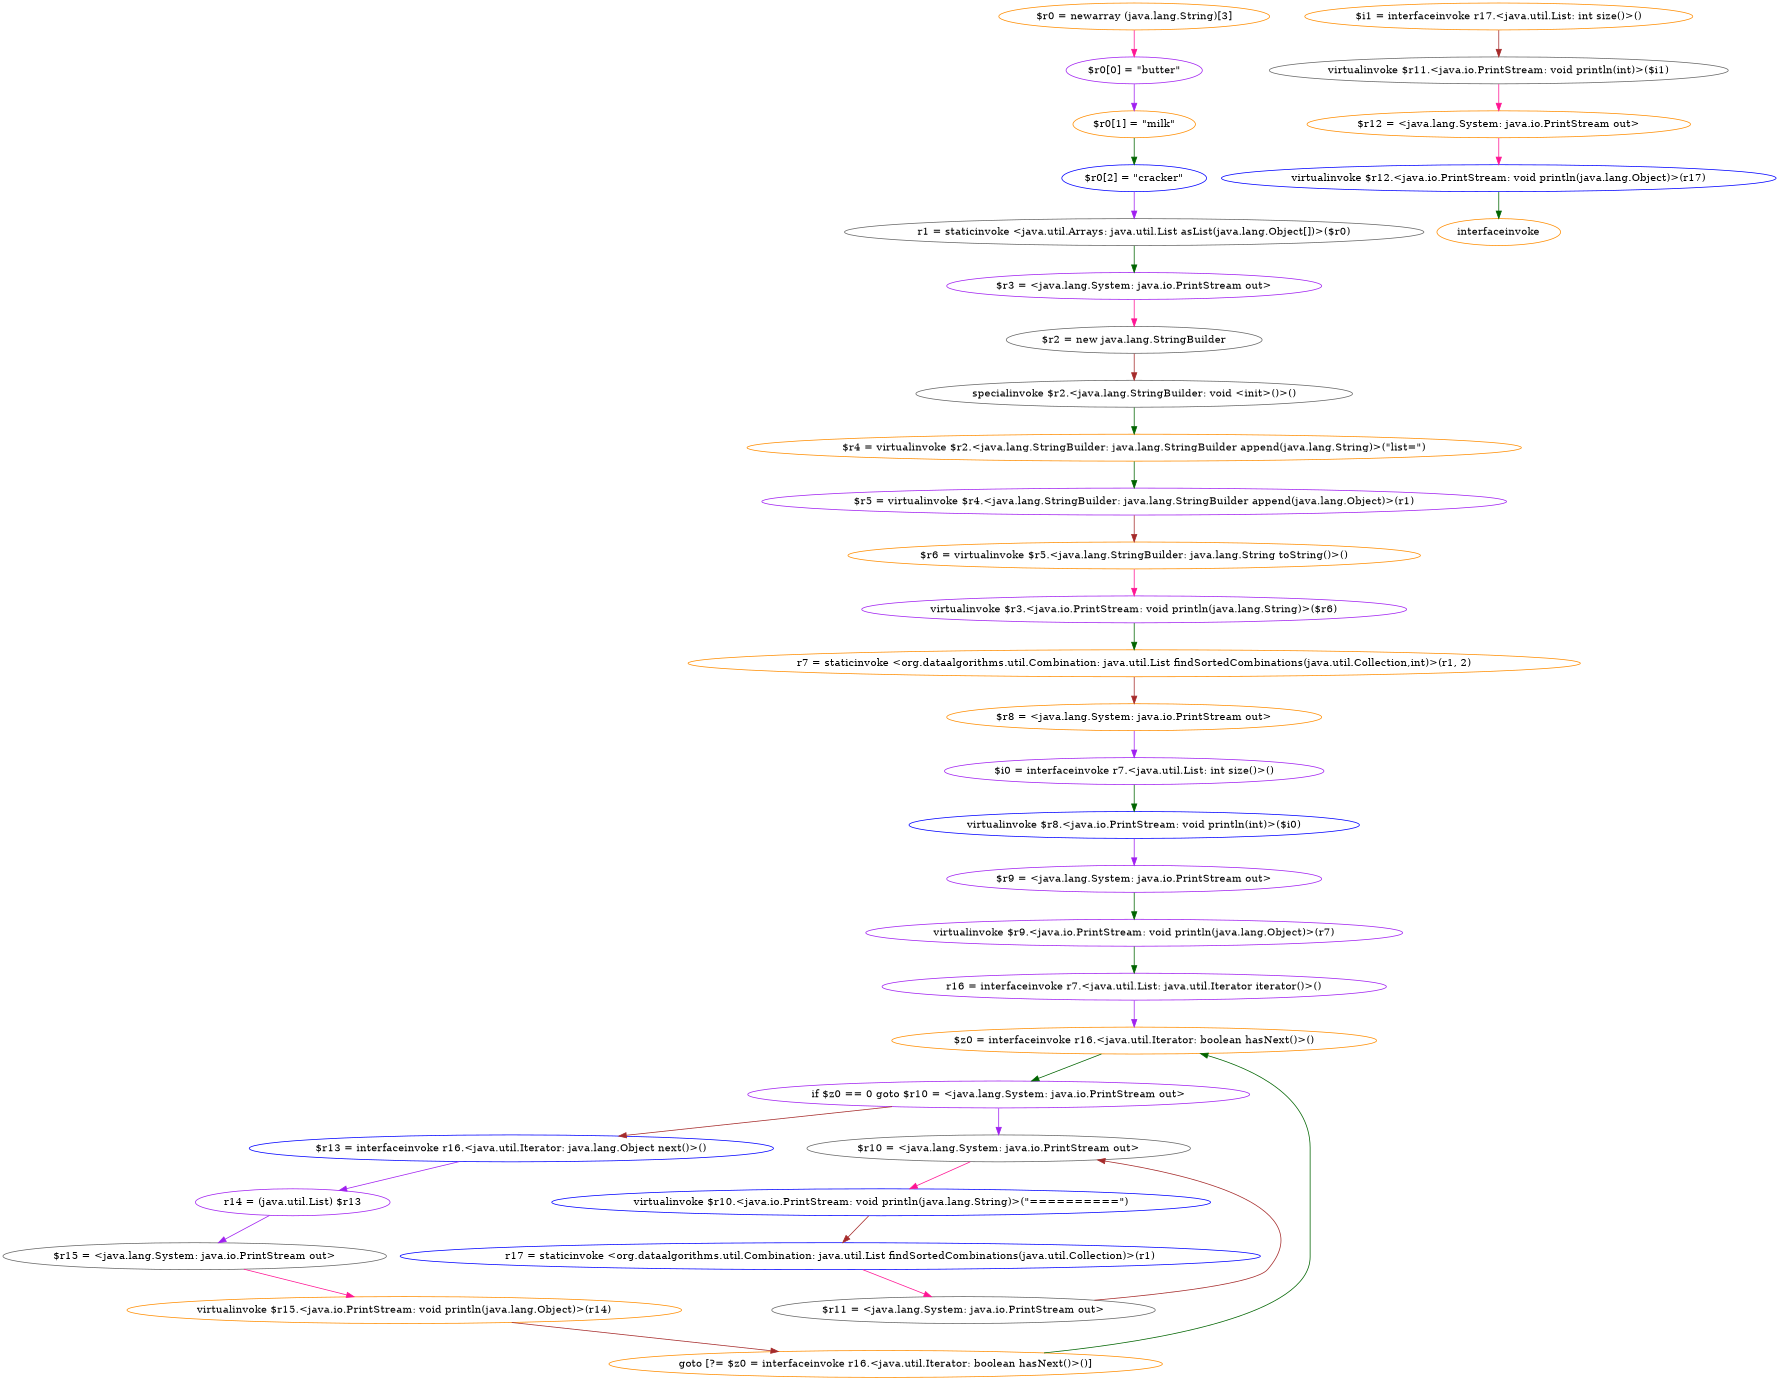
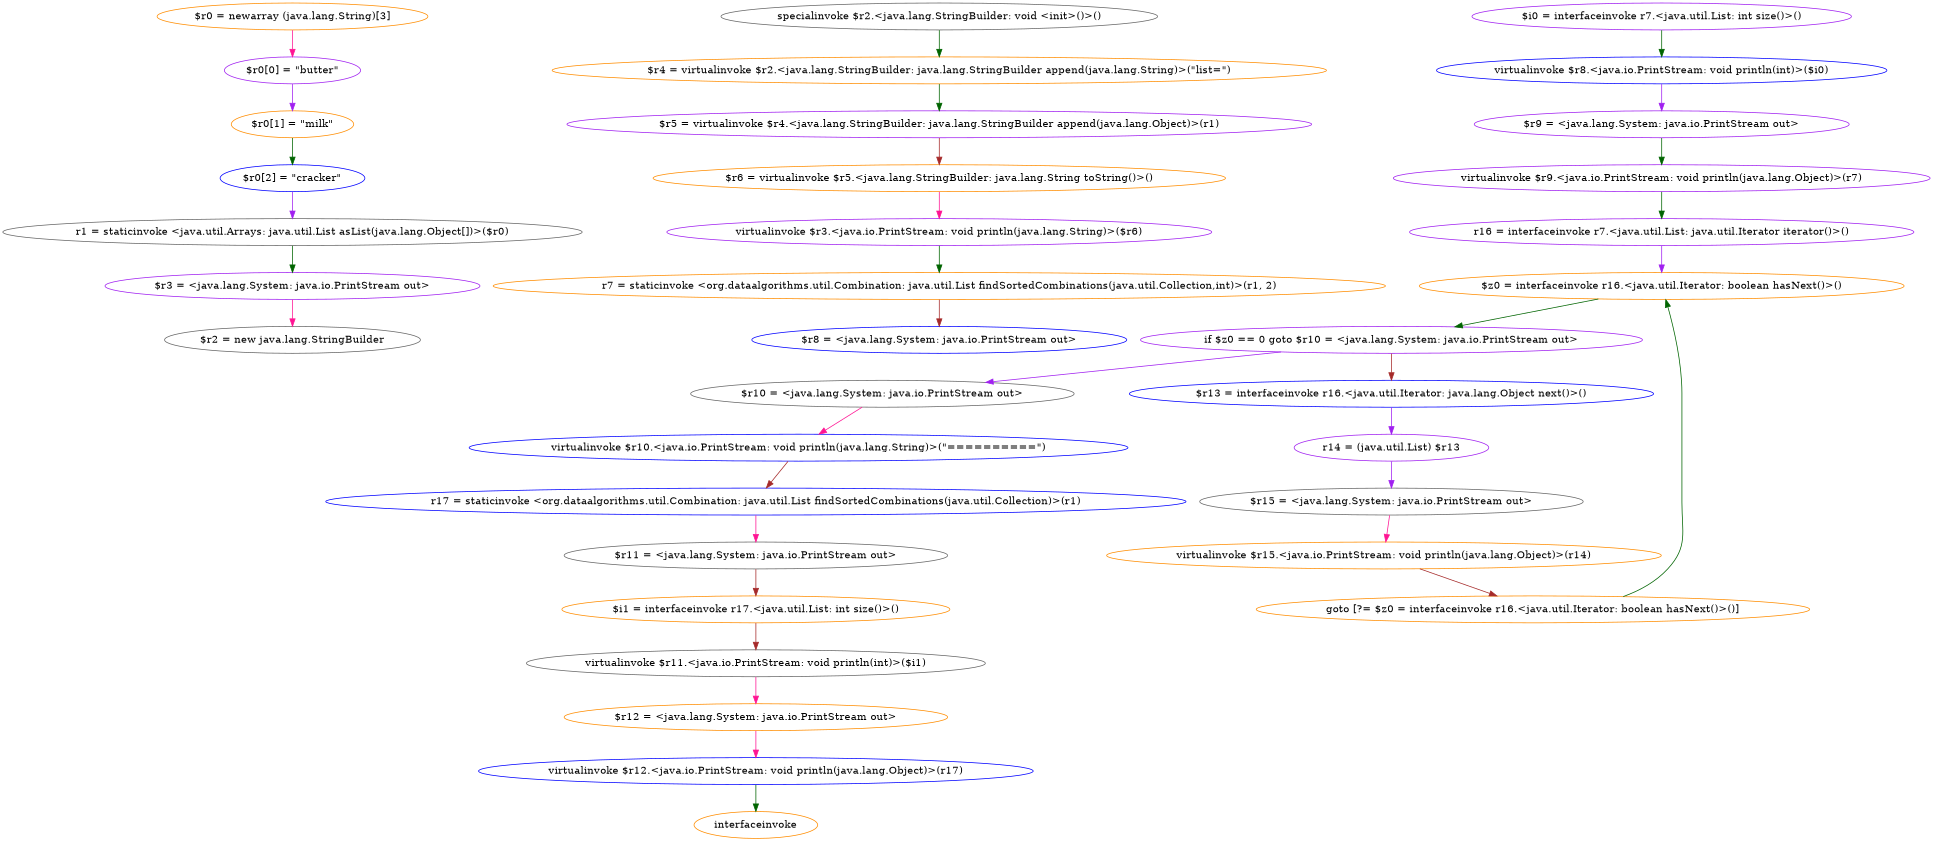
edge "$r2 = new java.lang.StringBuilder" -> "specialinvoke $r2.<java.lang.StringBuilder: void <init>()>()": removed
node "$r8 = <java.lang.System: java.io.PrintStream out>": color darkorange -> blue
edge "$r8 = <java.lang.System: java.io.PrintStream out>" -> "$i0 = interfaceinvoke r7.<java.util.List: int size()>()": removed
edge "$r11 = <java.lang.System: java.io.PrintStream out>" -> "$r10 = <java.lang.System: java.io.PrintStream out>": now "$r11 = <java.lang.System: java.io.PrintStream out>" -> "$i1 = interfaceinvoke r17.<java.util.List: int size()>()"
